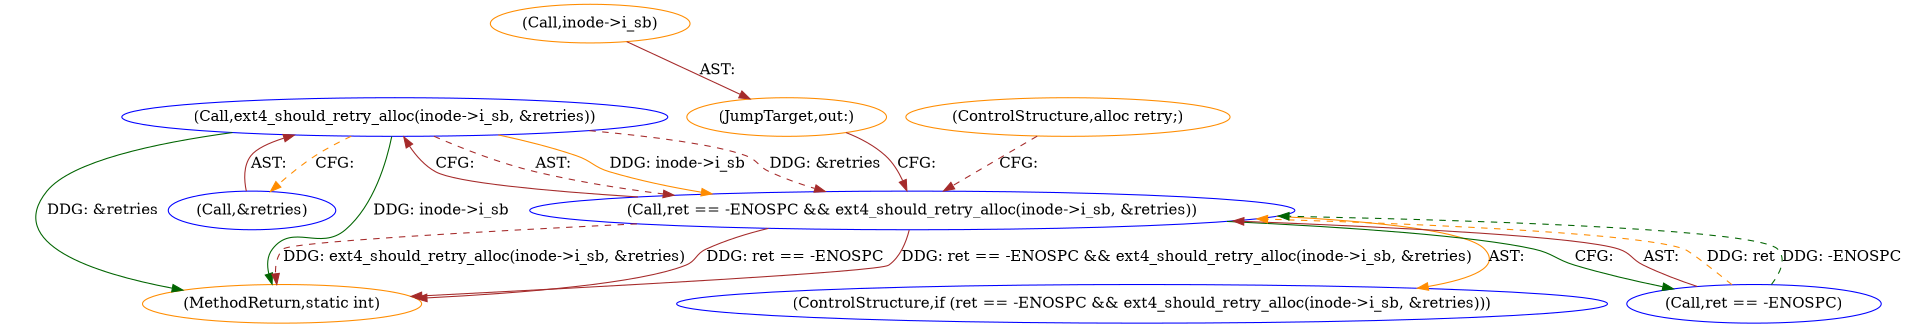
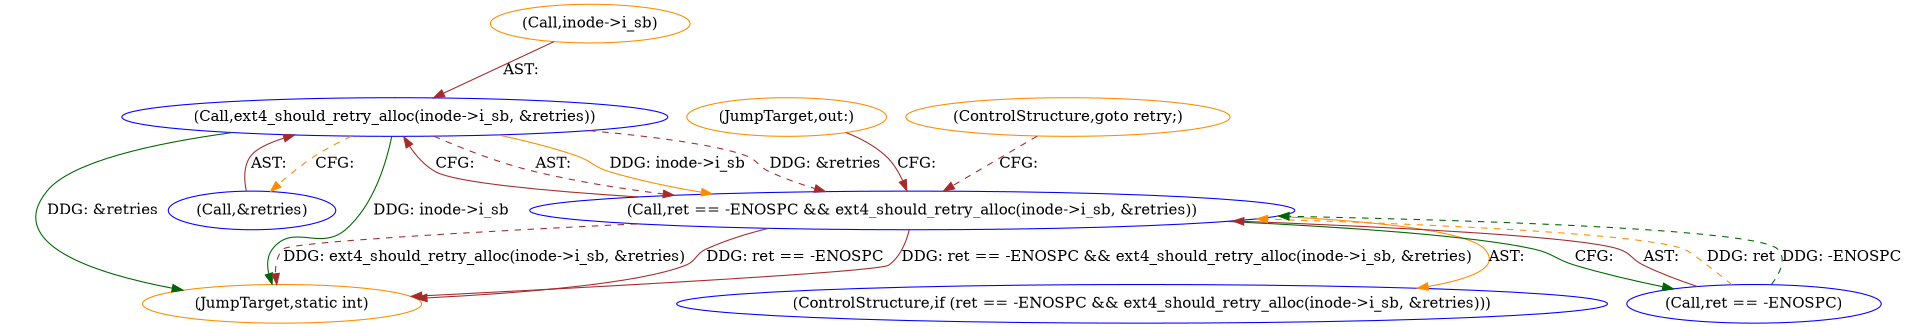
edge "(Call,inode->i_sb)" -> "(JumpTarget,out:)": now "(Call,inode->i_sb)" -> "(Call,ext4_should_retry_alloc(inode->i_sb, &retries))"
node "(ControlStructure,alloc retry;)": label "(ControlStructure,alloc retry;)" -> "(ControlStructure,goto retry;)"
node "(MethodReturn,static int)": label "(MethodReturn,static int)" -> "(JumpTarget,static int)"
